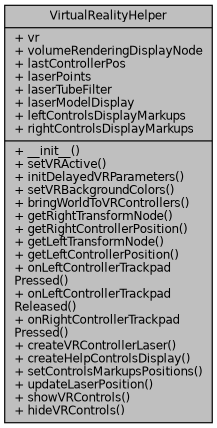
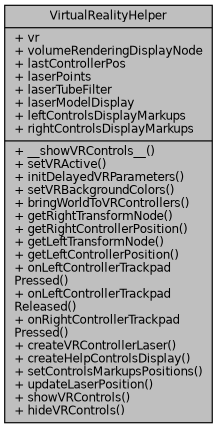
node "VirtualRealityHelper": text "+ __init__()" -> "+ __showVRControls__()"
